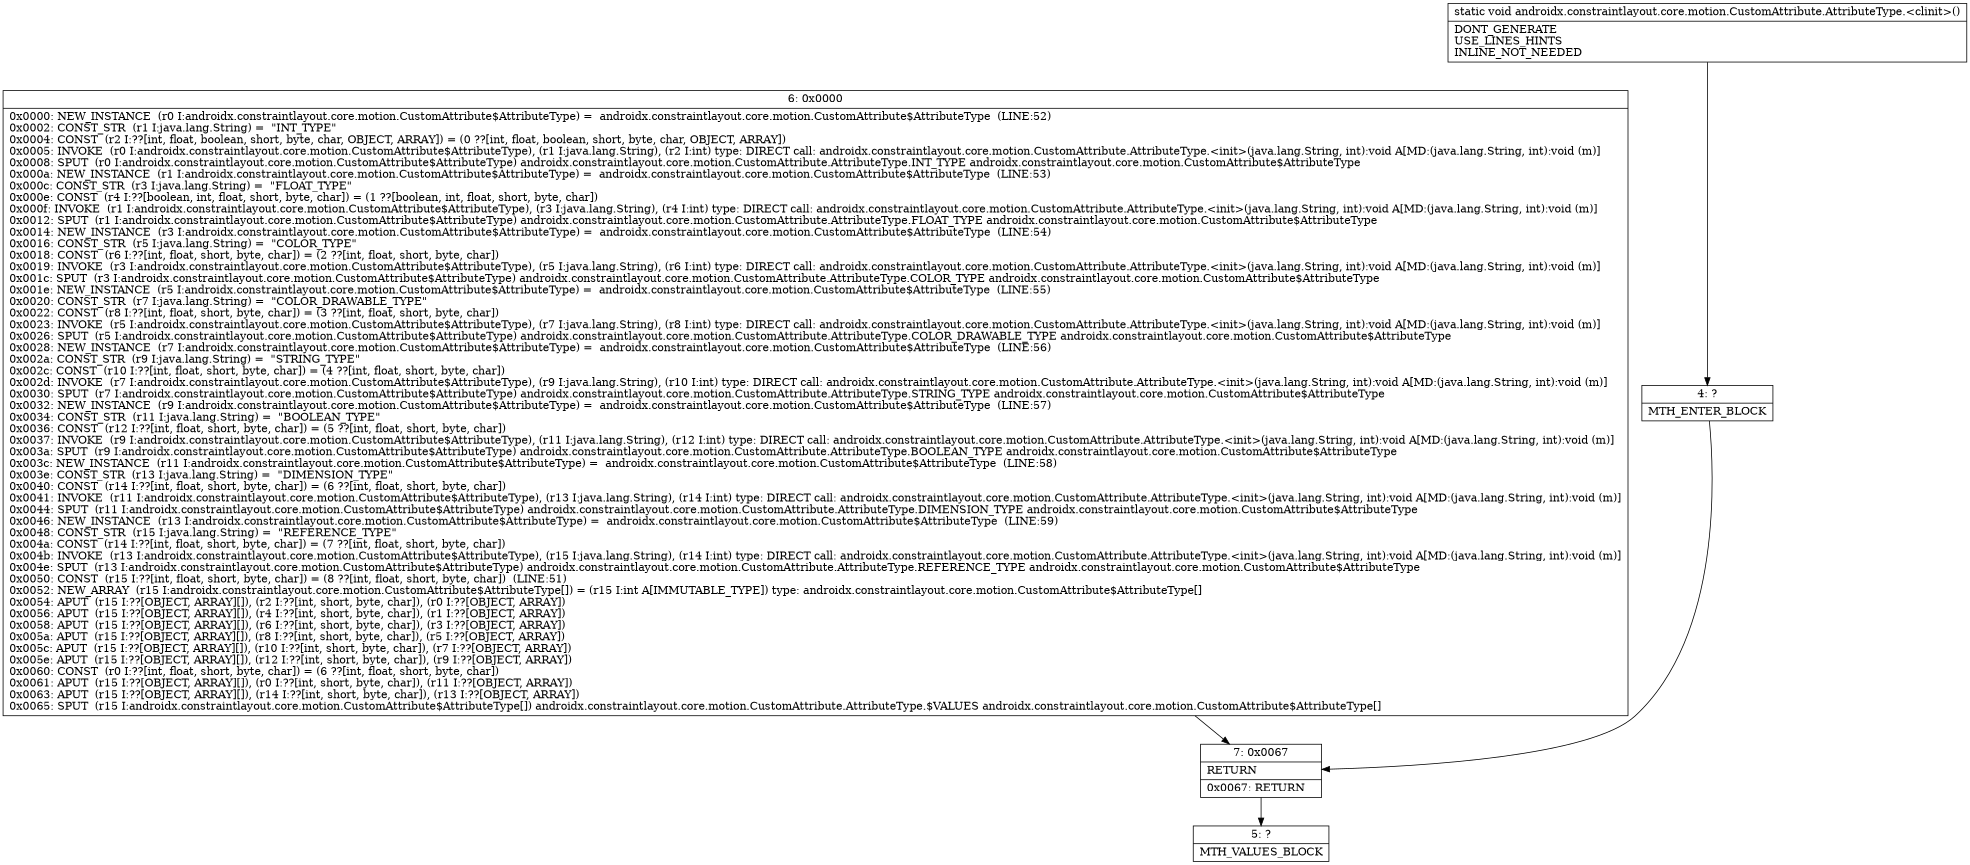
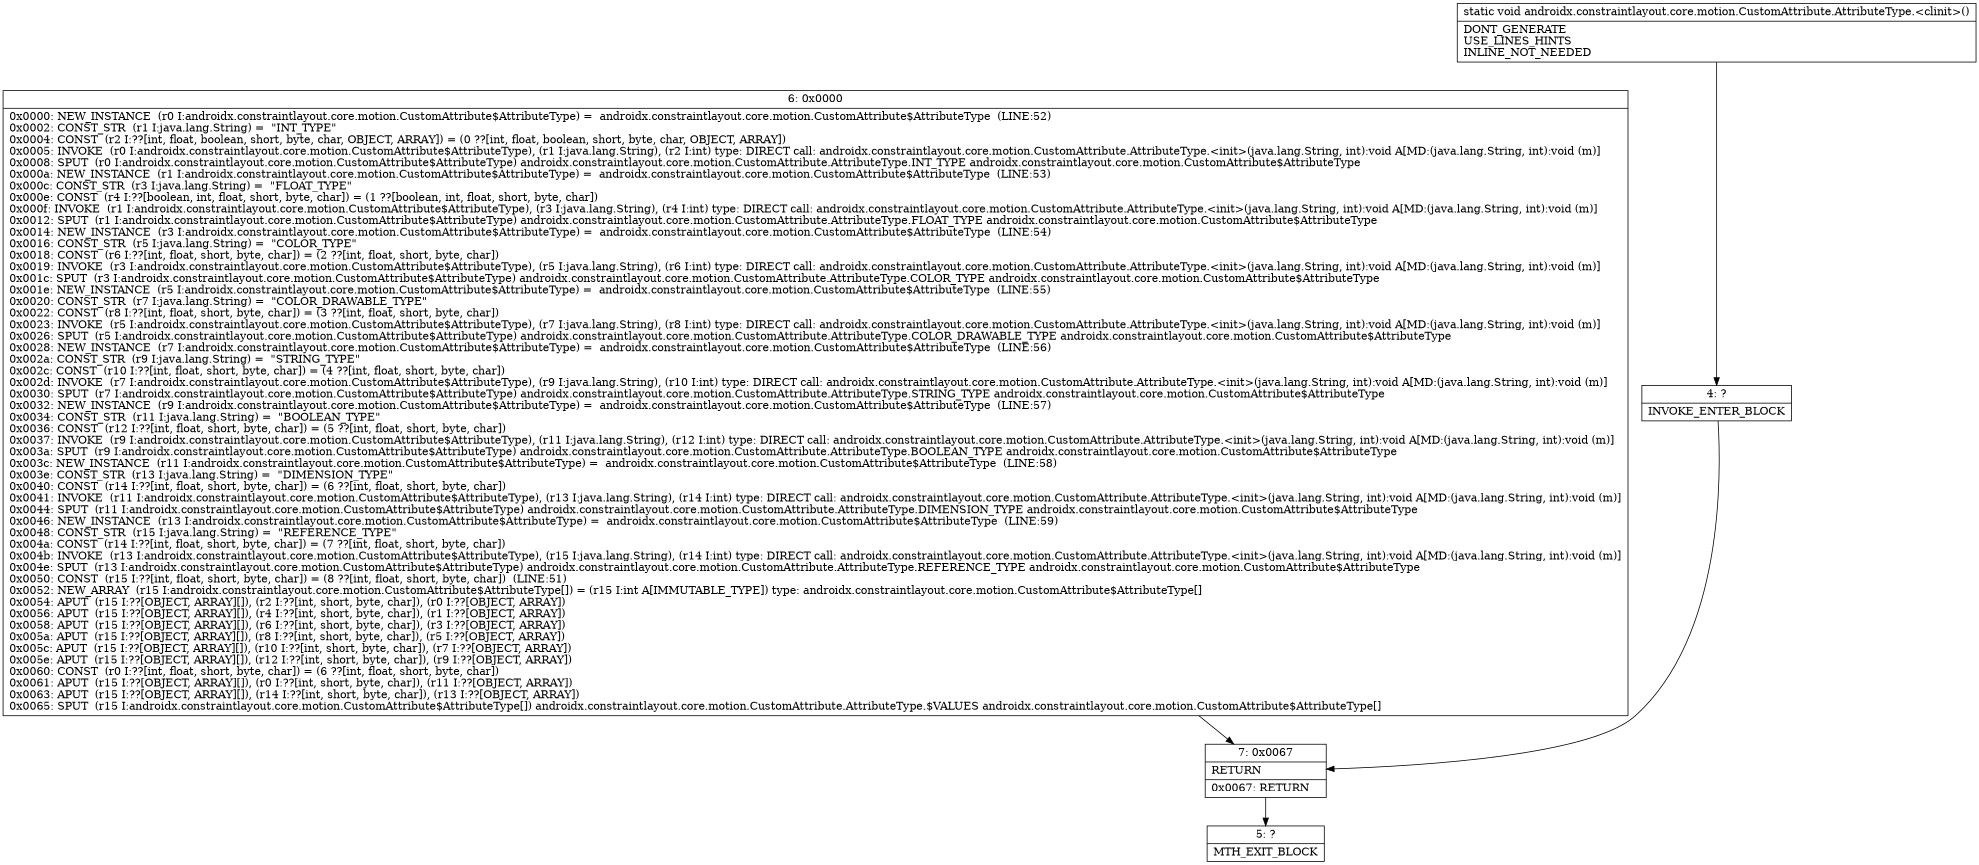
node "4: ?": text "MTH_ENTER_BLOCK" -> "INVOKE_ENTER_BLOCK"
node "5: ?": text "MTH_VALUES_BLOCK" -> "MTH_EXIT_BLOCK"
